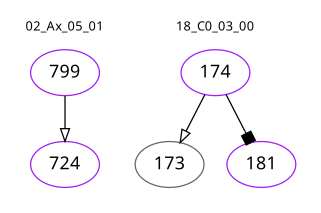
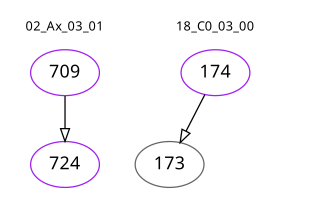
cluster "02_Ax_05_01": label "02_Ax_05_01" -> "02_Ax_03_01"
node "799": label "799" -> "709"
node "181": removed
